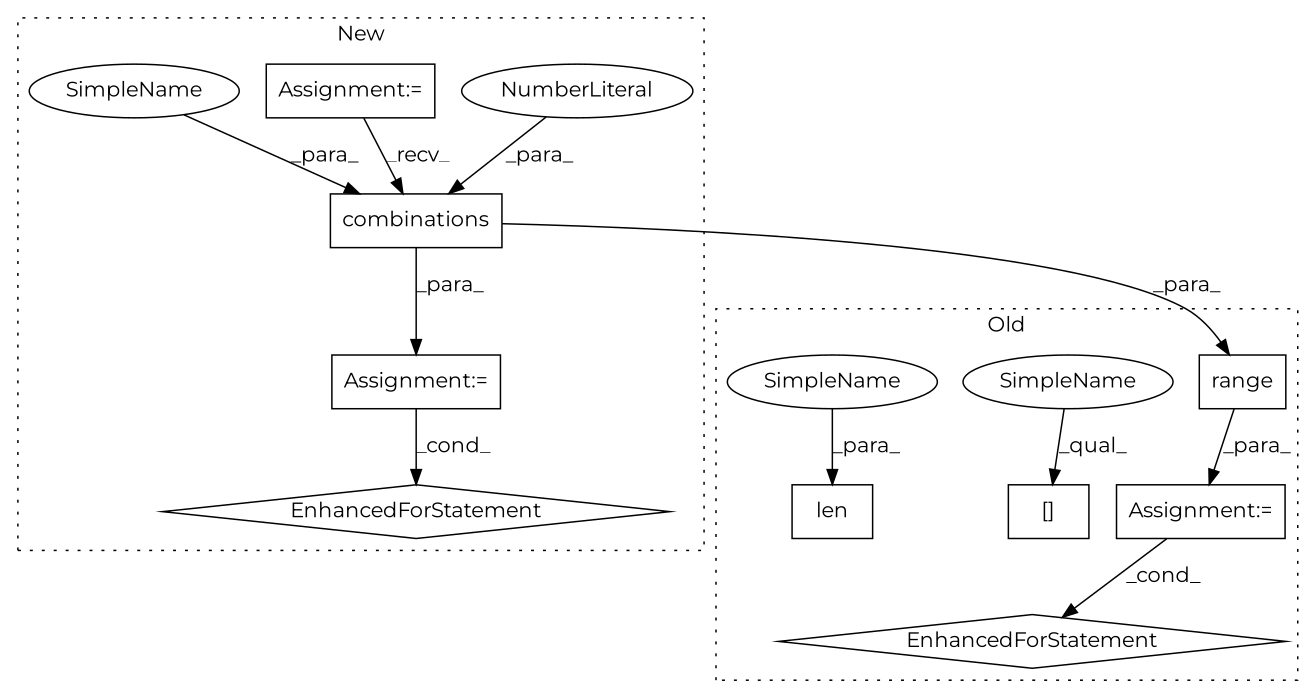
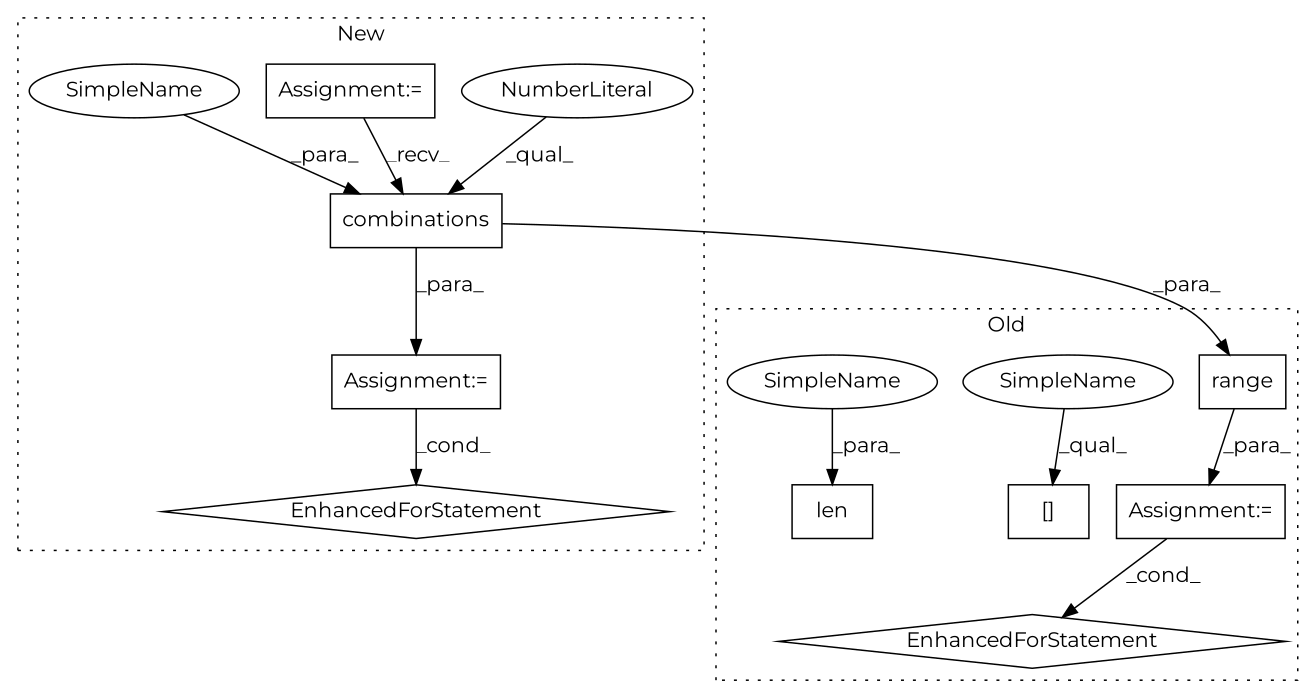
edge "NumberLiteral" -> "combinations": label "_para_" -> "_qual_"
